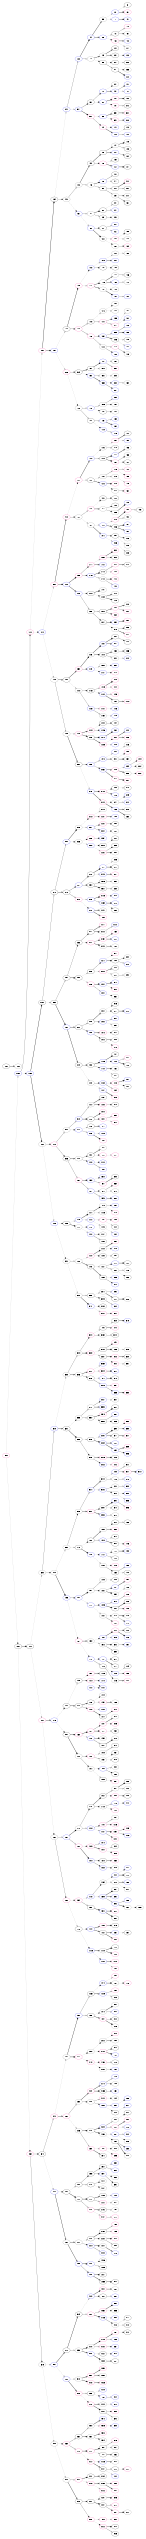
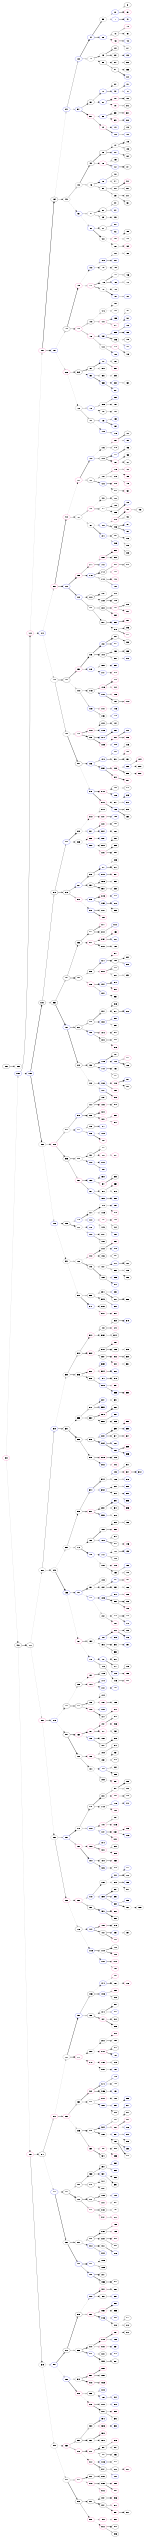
node "6293": removed
edge "6744" -> "6724": reversed
